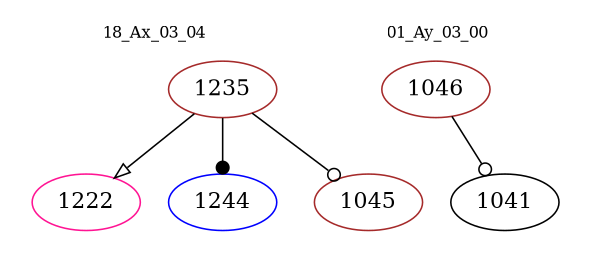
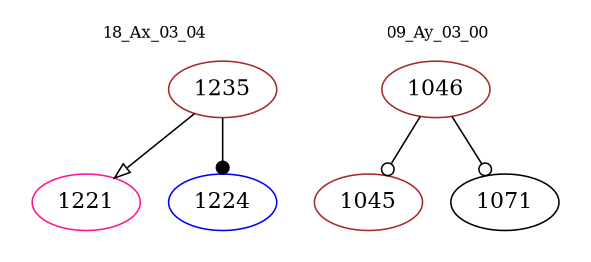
cluster "01_Ay_03_00": label "01_Ay_03_00" -> "09_Ay_03_00"
edge "1235" -> "1045": now "1046" -> "1045"
node "1222": label "1222" -> "1221"
node "1244": label "1244" -> "1224"
node "1041": label "1041" -> "1071"
